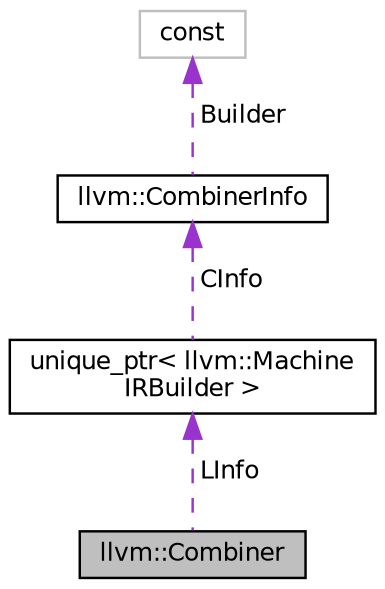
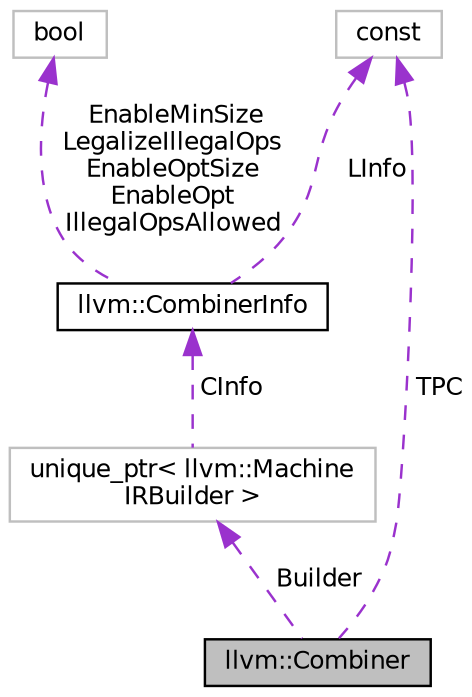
node "bool": added
edge "llvm::CombinerInfo" -> "const": label " Builder" -> " LInfo"
edge "llvm::Combiner" -> "const": added, label "TPC"
node "unique_ptr< llvm::Machine IRBuilder >": color black -> grey75
edge "llvm::Combiner" -> "unique_ptr< llvm::Machine IRBuilder >": label " LInfo" -> " Builder"
